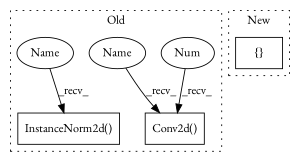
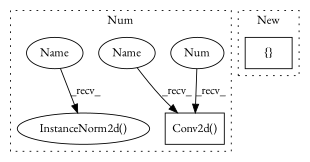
cluster "Old": label "Old" -> "Num"
node "InstanceNorm2d()": shape box -> ellipse
